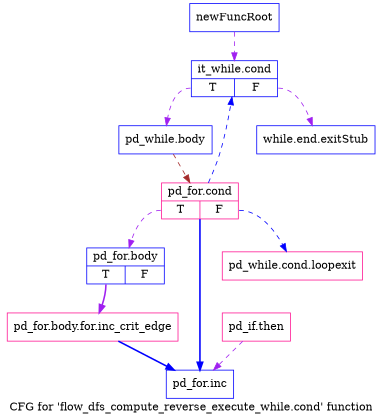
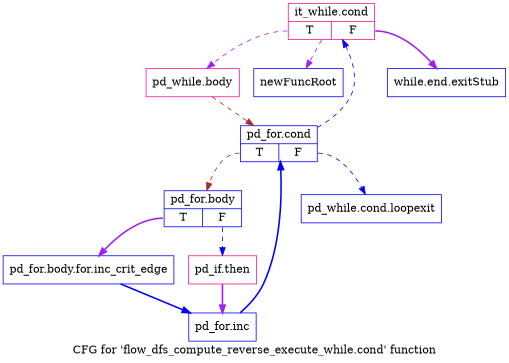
edge "newFuncRoot" -> "it_while.cond": reversed
node "it_while.cond": color blue -> deeppink
edge "it_while.cond" -> "while.end.exitStub": style dashed -> bold
node "pd_while.body": color blue -> deeppink
node "pd_for.cond": color deeppink -> blue
edge "pd_for.cond" -> "pd_for.body": color purple -> brown
edge "pd_for.body" -> "pd_if.then": added
node "pd_while.cond.loopexit": color deeppink -> blue
edge "pd_for.cond" -> "pd_for.inc": reversed
node "pd_for.body.for.inc_crit_edge": color deeppink -> blue
edge "pd_if.then" -> "pd_for.inc": style dashed -> bold
